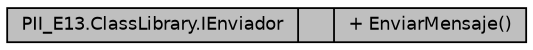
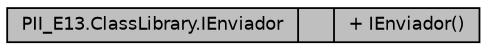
node "PII_E13.ClassLibrary.IEnviador": text "+ EnviarMensaje()" -> "+ IEnviador()"
